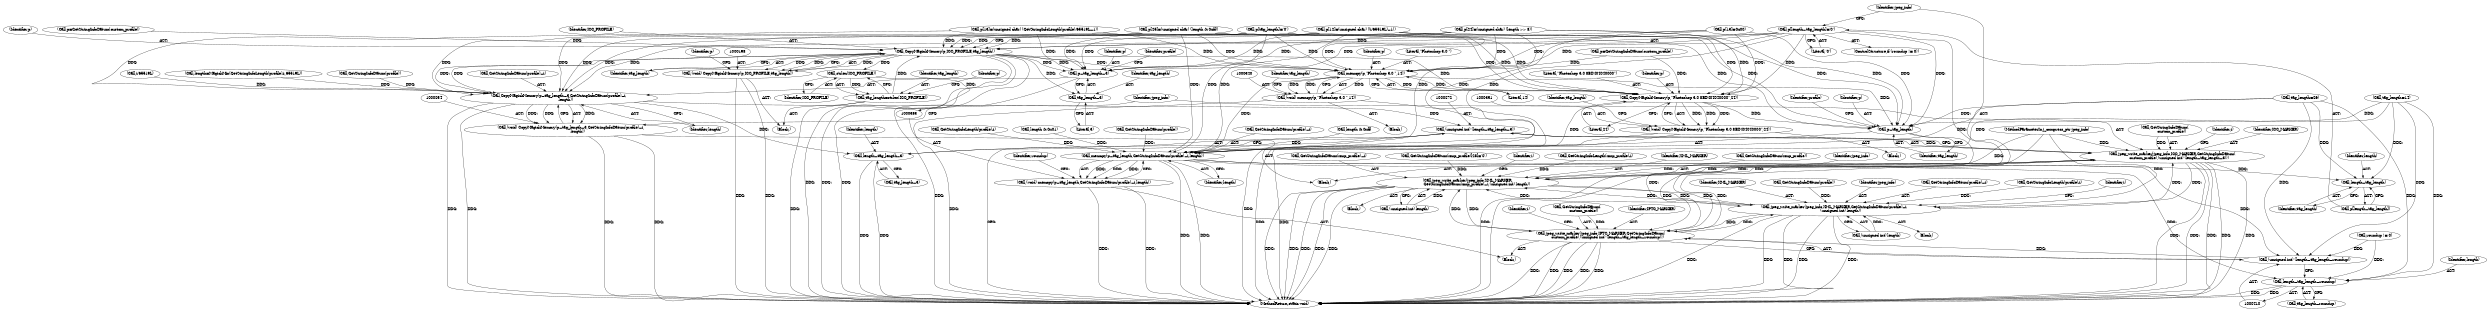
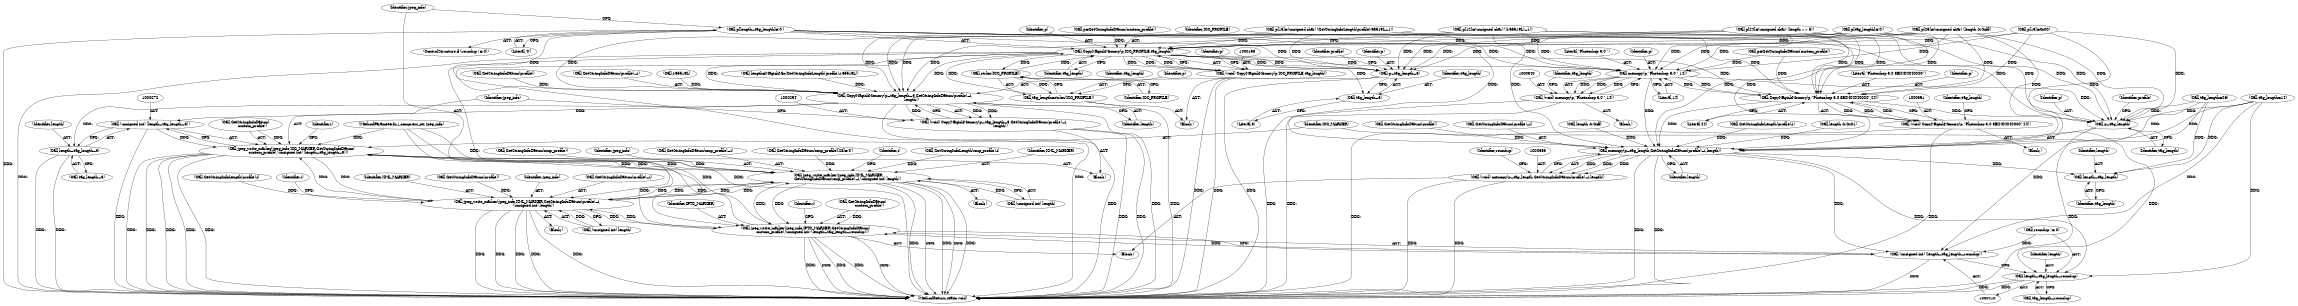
edge "(Call,strlen(ICC_PROFILE))" -> "1000383": now "(Call,strlen(ICC_PROFILE))" -> "(Call,CopyMagickMemory(p,ICC_PROFILE,tag_length))"
edge "(Call,tag_length=26)" -> "(Call,length+tag_length+roundup)": now "(Identifier,ICC_MARKER)" -> "(Call,length+tag_length+roundup)"
node "(Call,p[length+tag_length])": removed
edge "(Call,(unsigned int) (length+tag_length+3))" -> "(MethodReturn,static void)": label "CFG: " -> "DDG: "
edge "(Call,roundup != 0)" -> "(Call,length+tag_length+roundup)": label "DDG: " -> "AST: "
edge "(Call,(unsigned int) (length+tag_length+roundup))" -> "(MethodReturn,static void)": added, label "DDG:"
